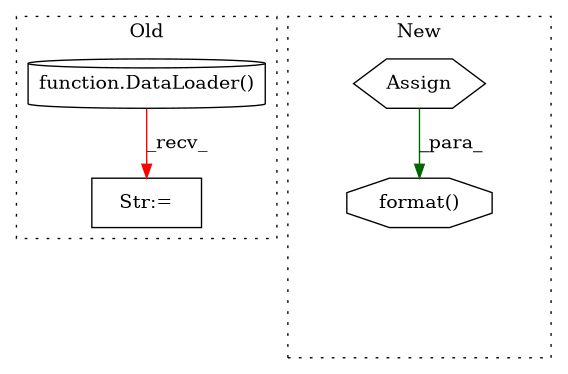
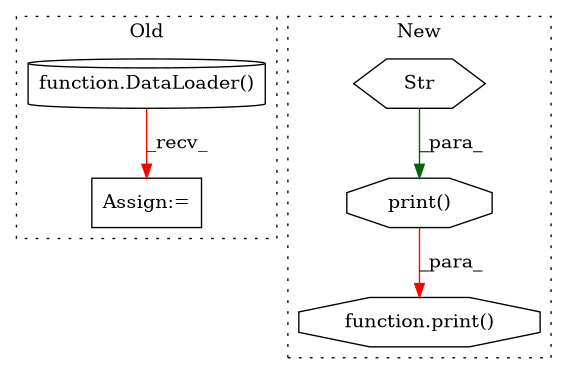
node "Assign": label "Assign" -> "Str"
node "Str:=": label "Str:=" -> "Assign:="
node "format()": label "format()" -> "print()"
node "function.print()": added
